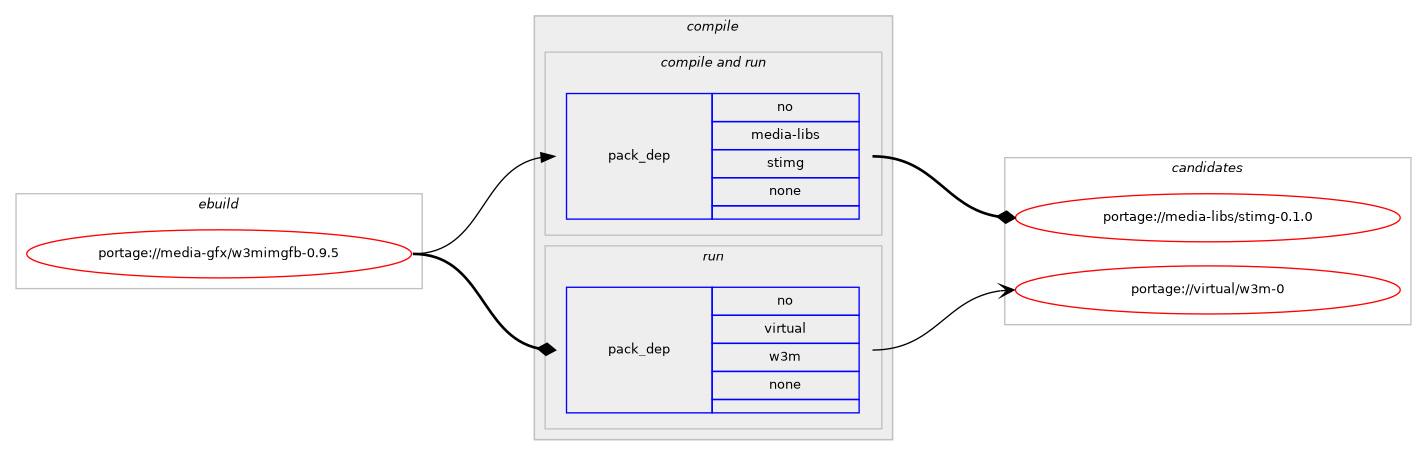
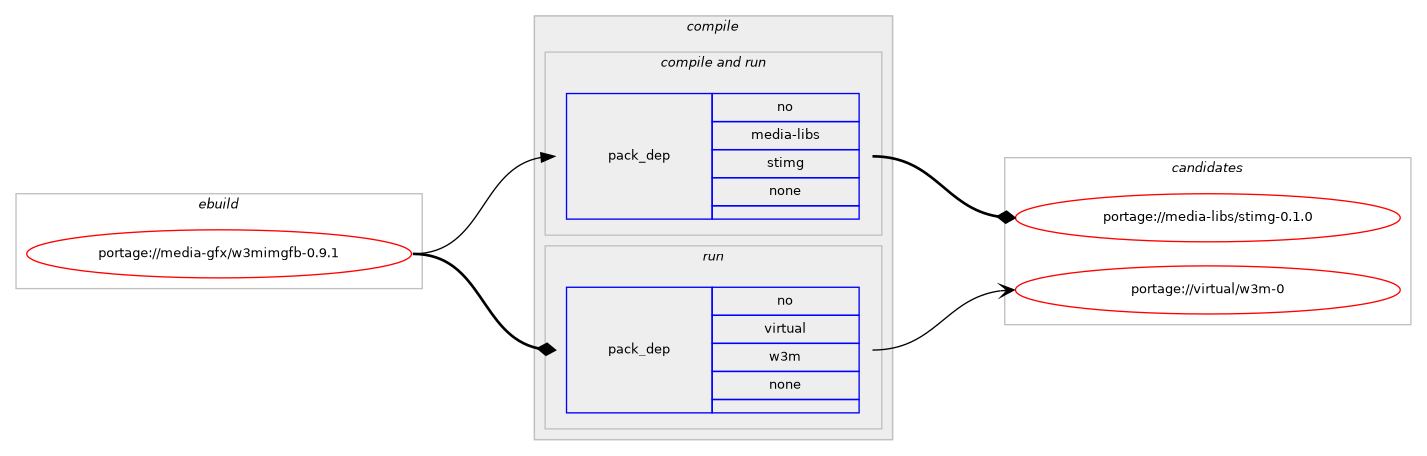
node "portage://media-gfx/w3mimgfb-0.9.5": label "portage://media-gfx/w3mimgfb-0.9.5" -> "portage://media-gfx/w3mimgfb-0.9.1"
